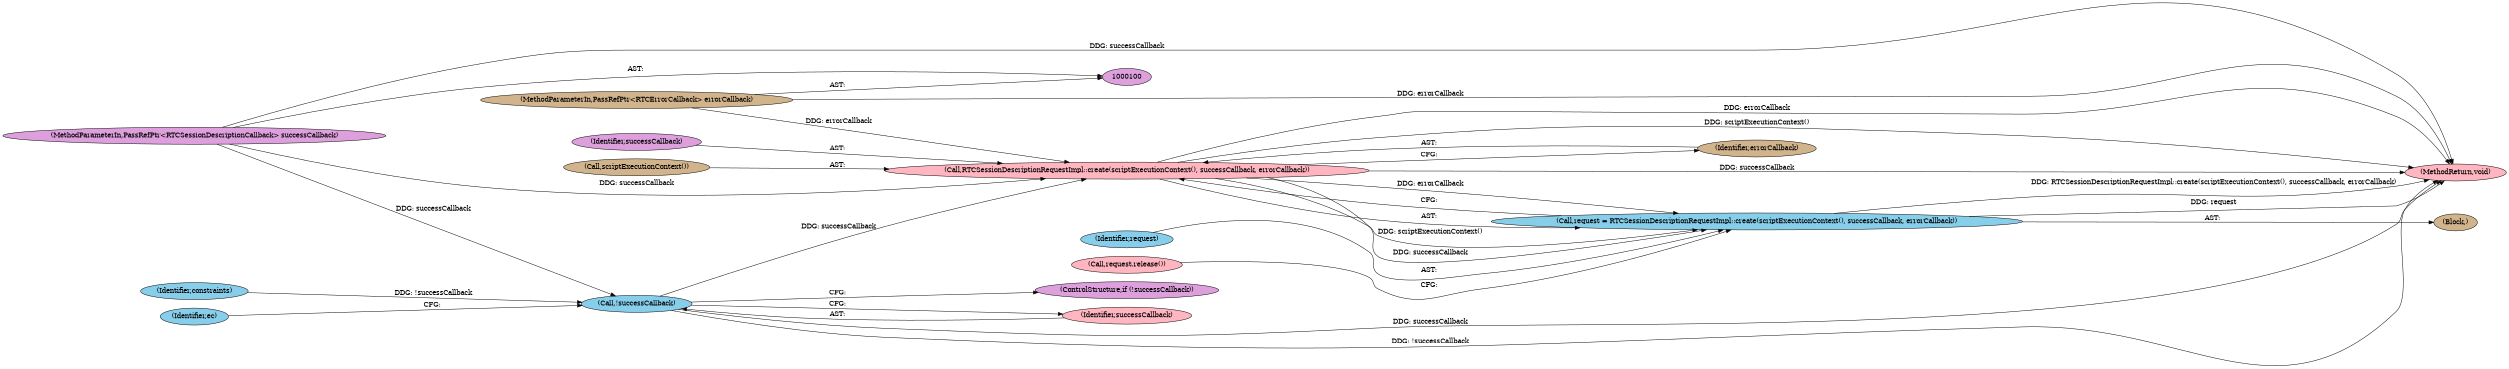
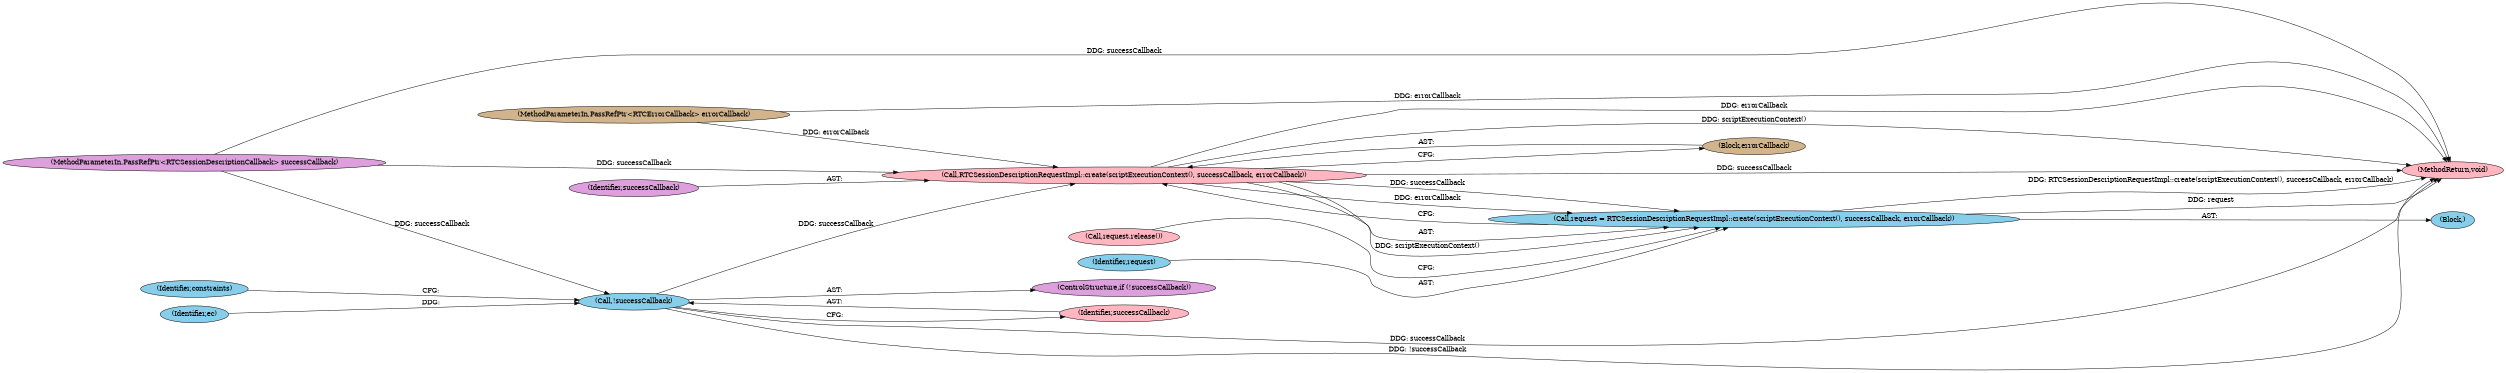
node "1000100": removed
node "(Identifier,errorCallback)": label "(Identifier,errorCallback)" -> "(Block,errorCallback)"
node "(Call,scriptExecutionContext())": removed
node "(Block,)": fillcolor tan -> skyblue
edge "(Identifier,constraints)" -> "(Call,!successCallback)": label "DDG: !successCallback" -> "CFG: "
edge "(Call,!successCallback)" -> "(ControlStructure,if (!successCallback))": label "CFG: " -> "AST: "
edge "(Identifier,ec)" -> "(Call,!successCallback)": label "CFG: " -> "DDG: "
